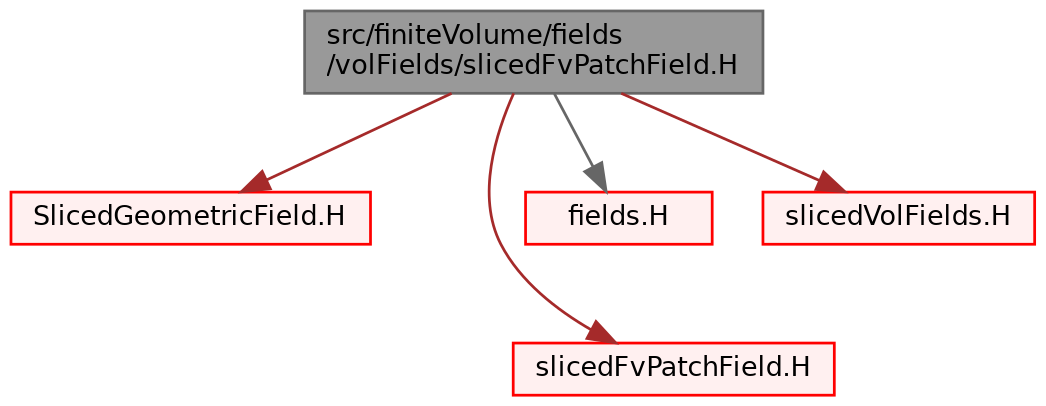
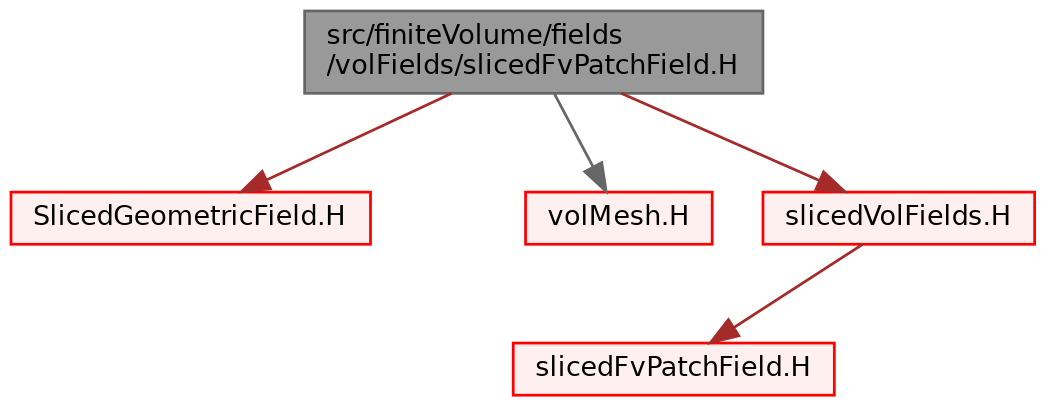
node "fields.H": label "fields.H" -> "volMesh.H"
edge "src/finiteVolume/fields /volFields/slicedFvPatchField.H" -> "slicedFvPatchField.H": now "slicedVolFields.H" -> "slicedFvPatchField.H"
